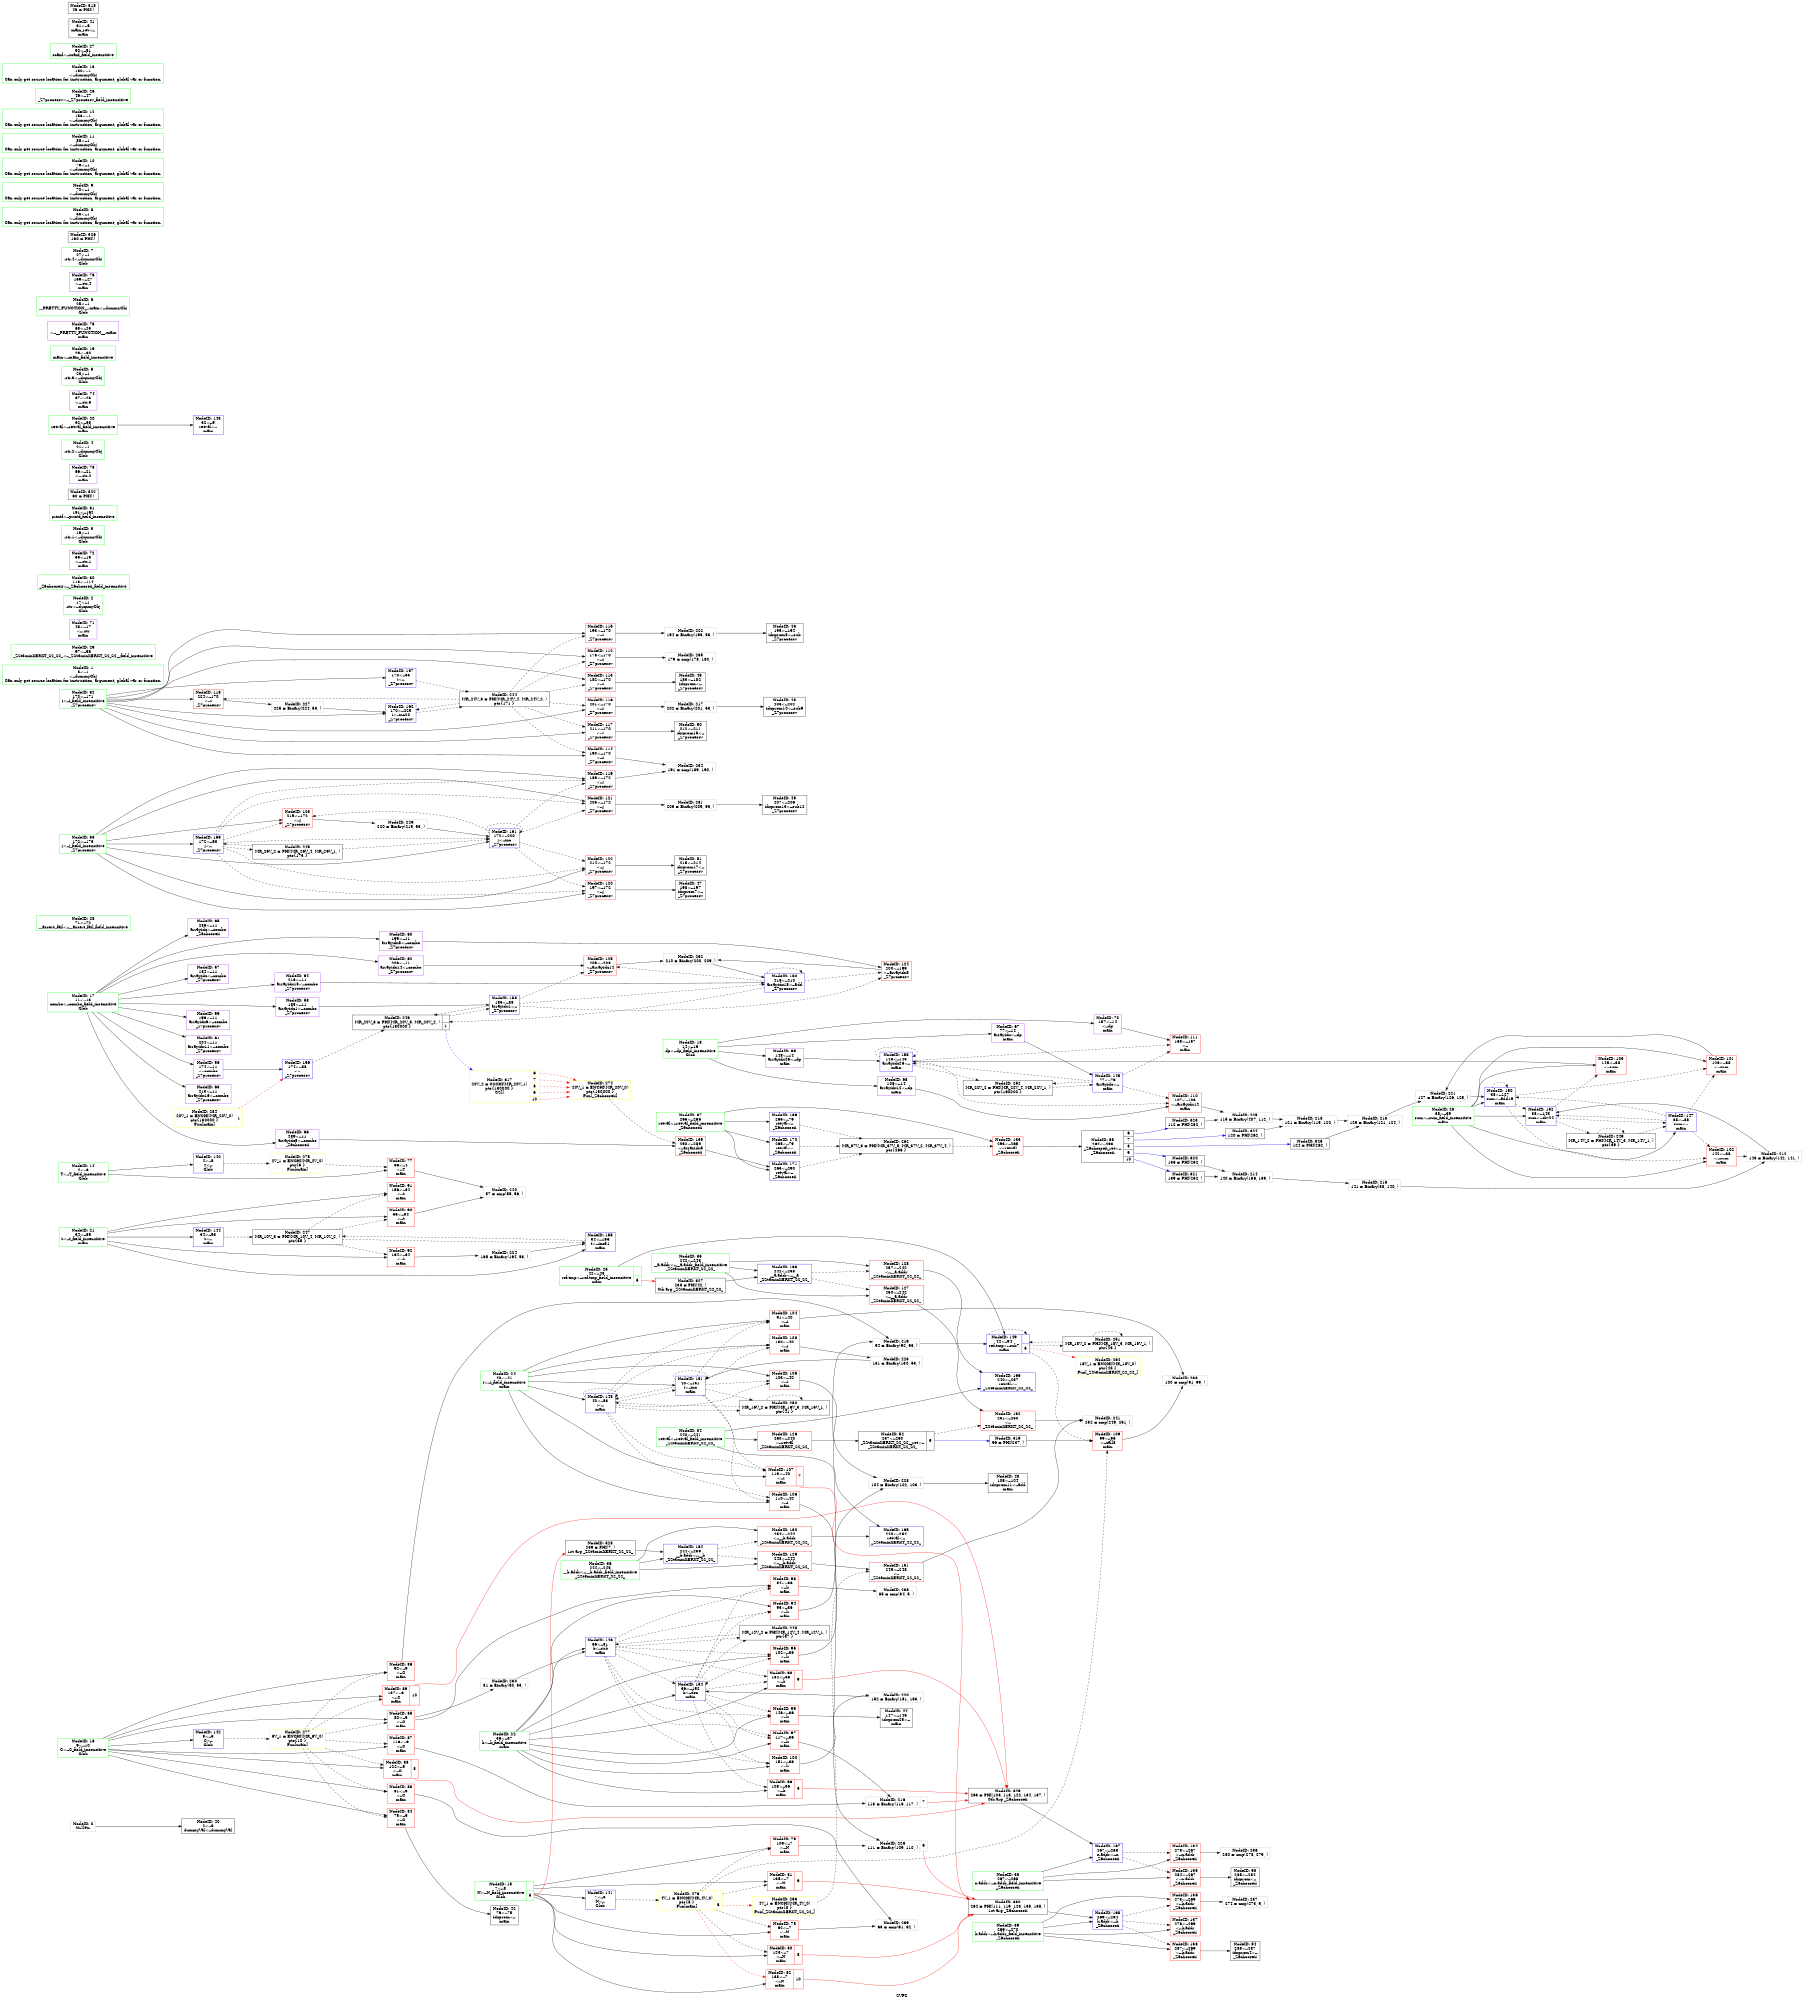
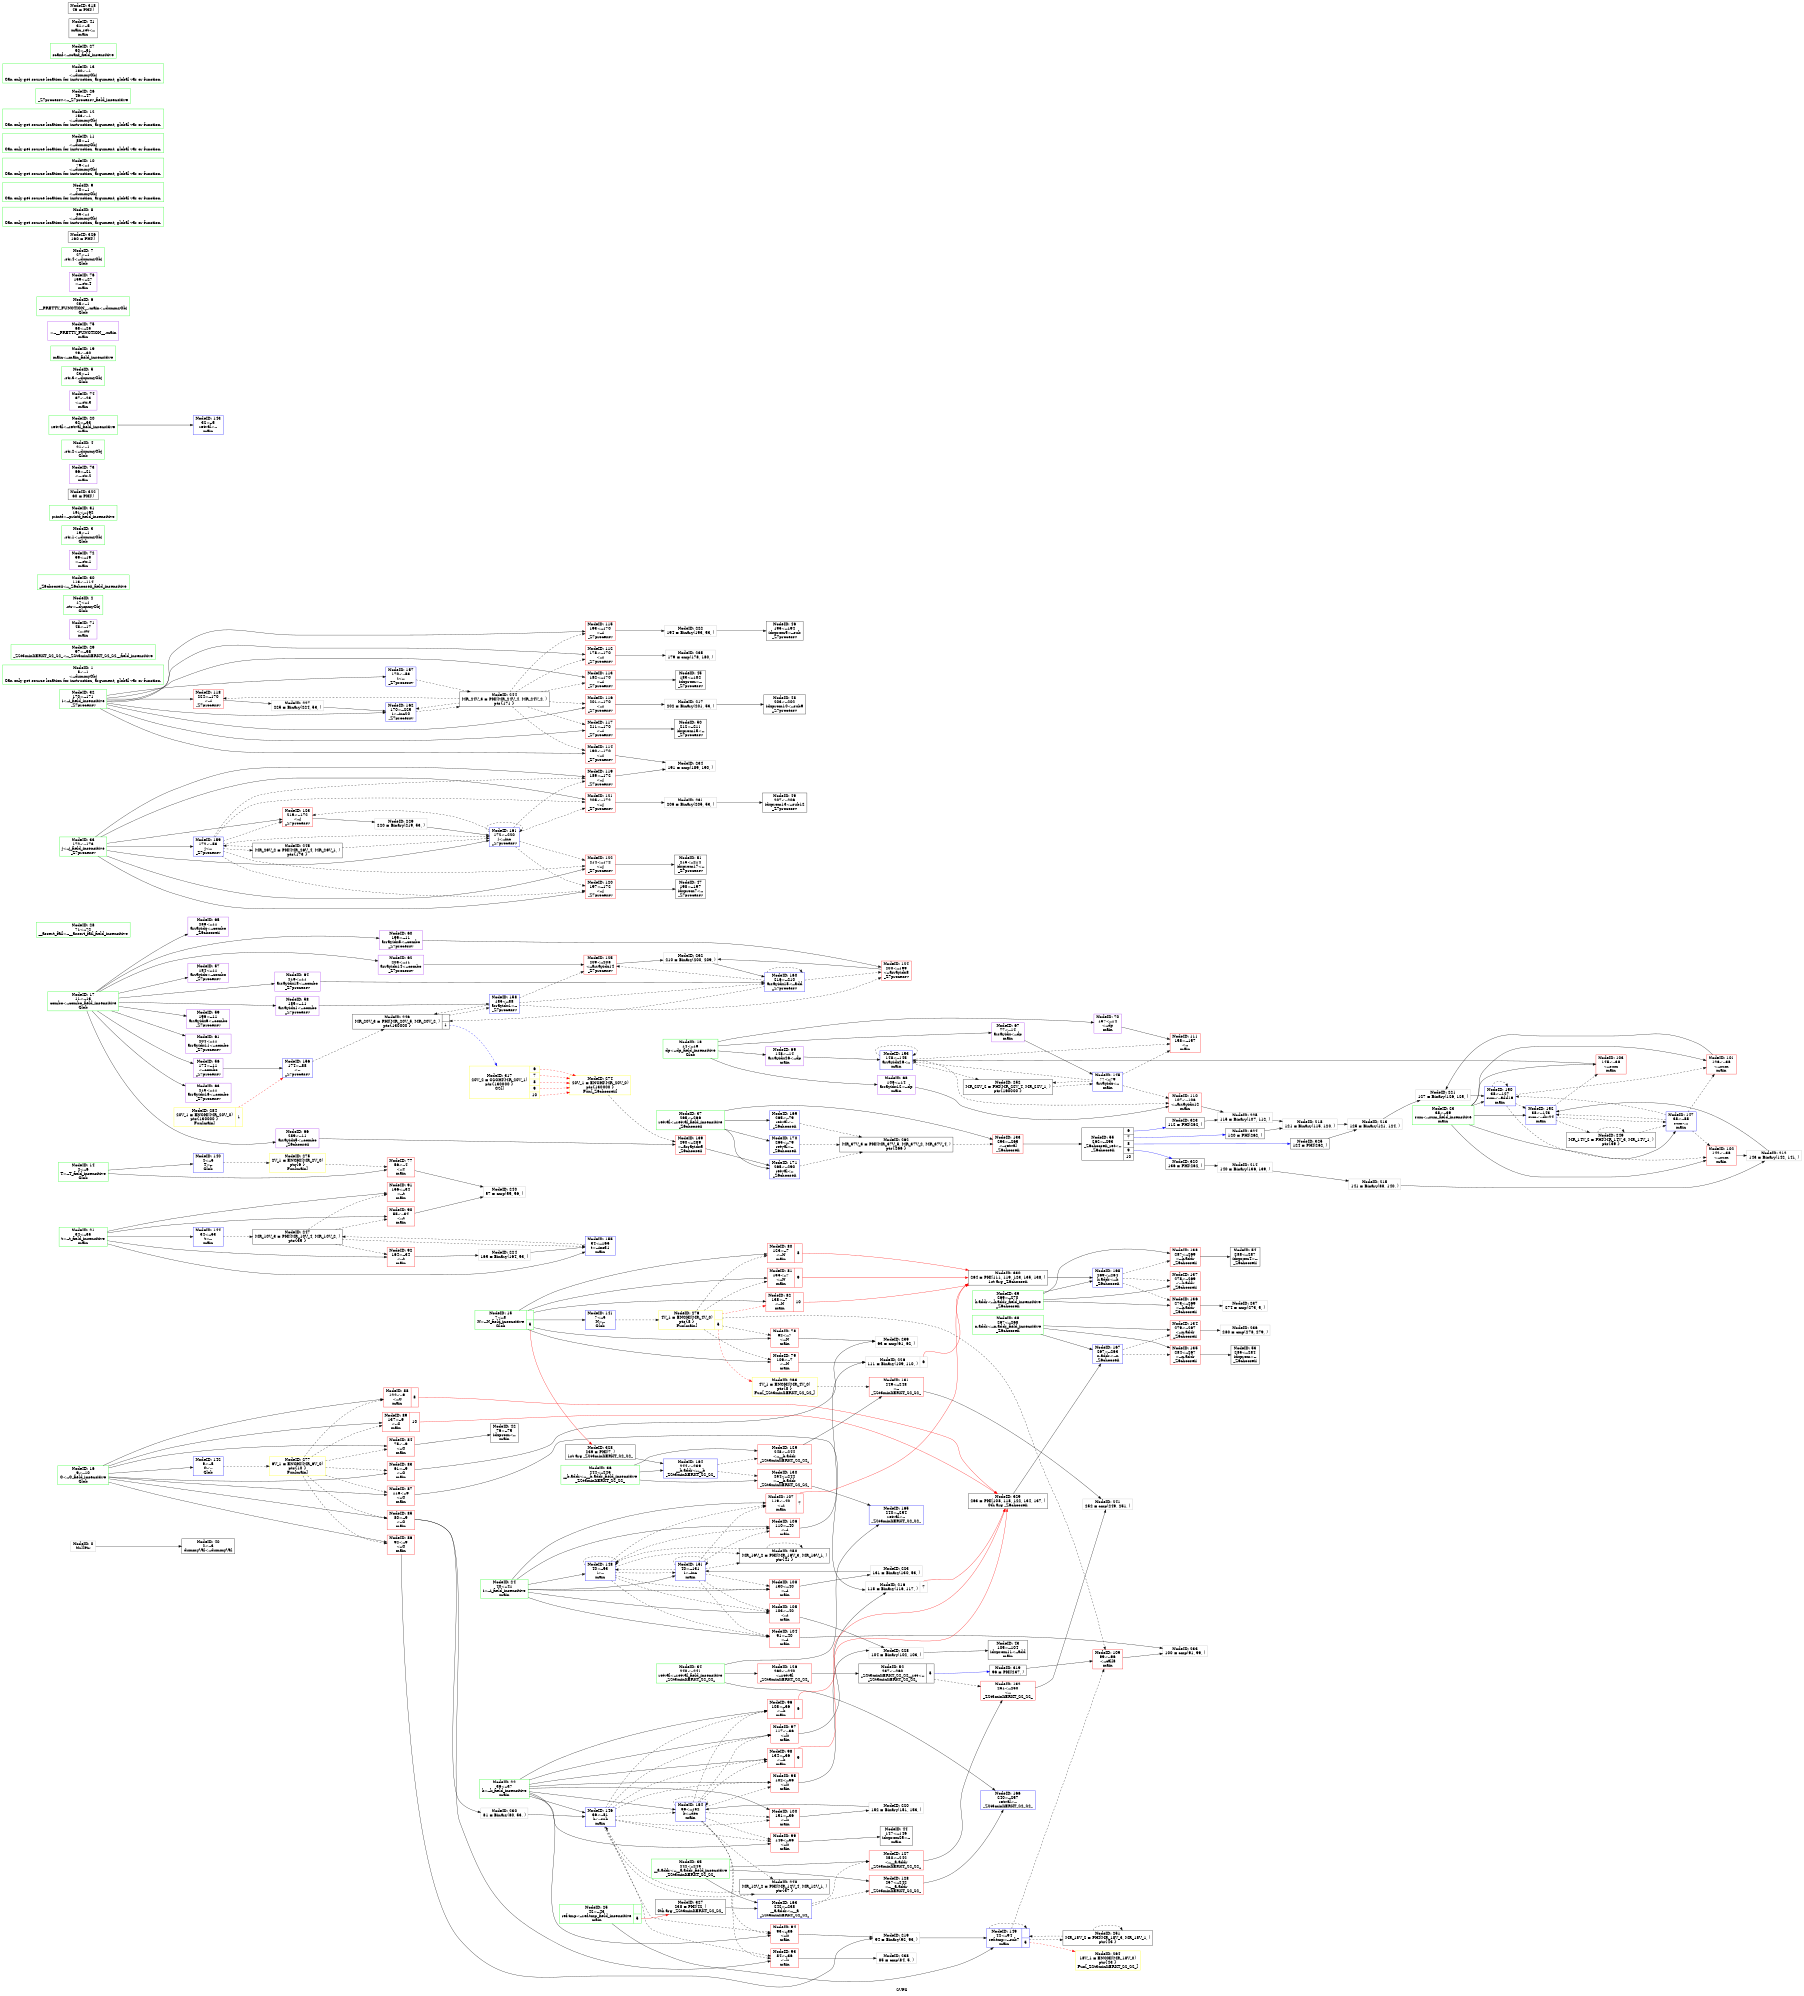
node "NodeID: 225": text "115 = Binary(407, 112, )" -> "115 = Binary(107, 112, )"
node "NodeID: 321": removed
edge "NodeID: 146" -> "NodeID: 96": added
